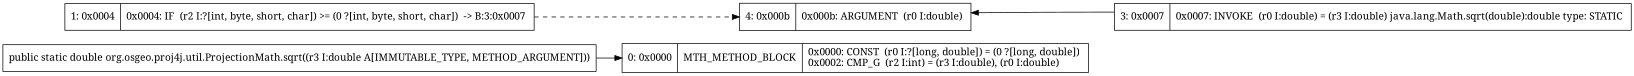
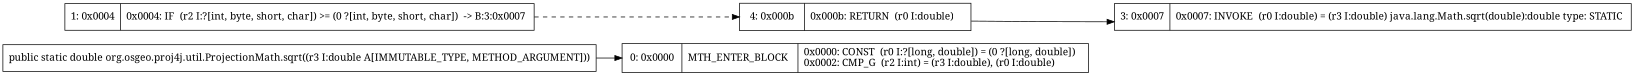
edge "3: 0x0007" -> "4: 0x000b": reversed
node "4: 0x000b": text "0x000b: ARGUMENT  (r0 I:double)" -> "0x000b: RETURN  (r0 I:double)"
node "0: 0x0000": text "MTH_METHOD_BLOCK" -> "MTH_ENTER_BLOCK"
